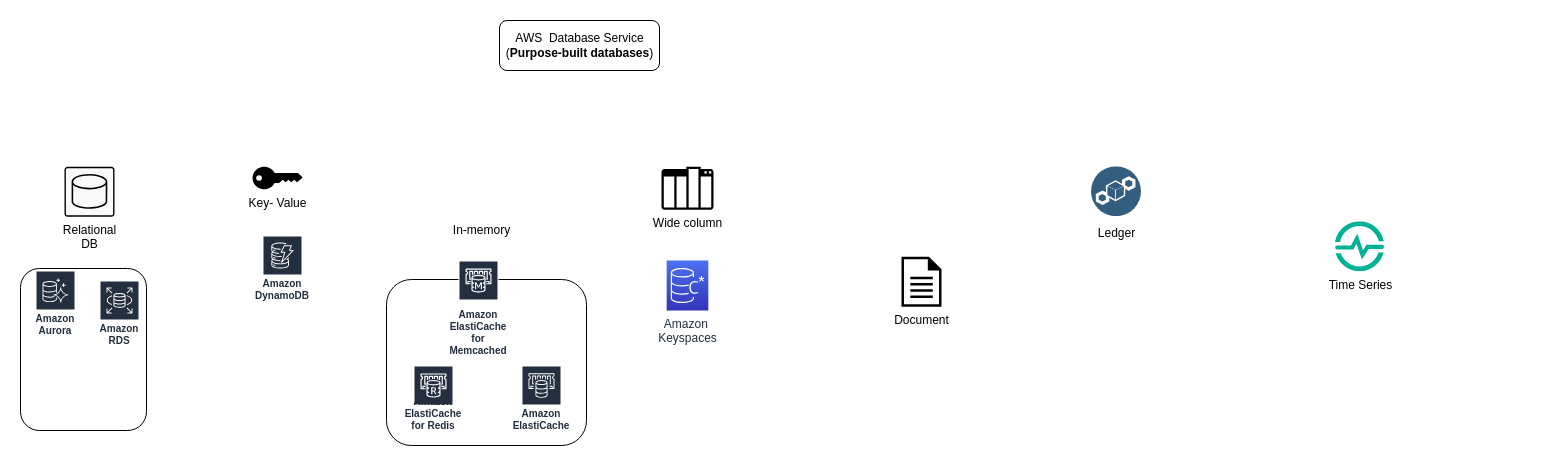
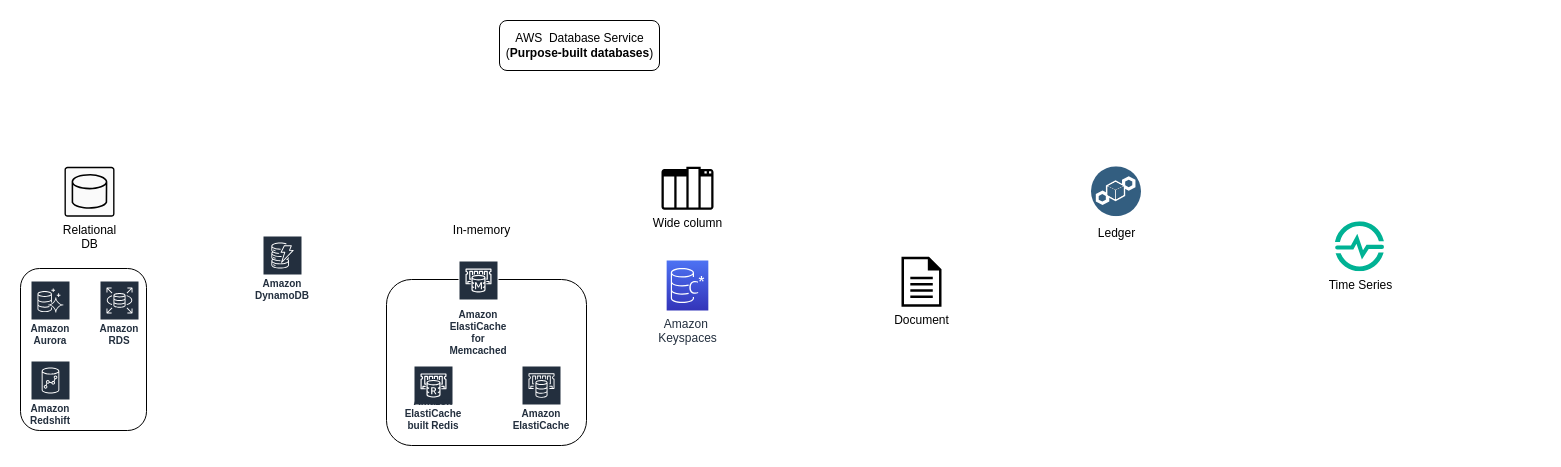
node "Key- Value": removed
node "Amazon Aurora": moved (56, 306) -> (51, 316)
node "Amazon Redshift": added
node "Amazon ElastiCache for Redis": label "Amazon ElastiCache for Redis" -> "Amazon ElastiCache built Redis"
